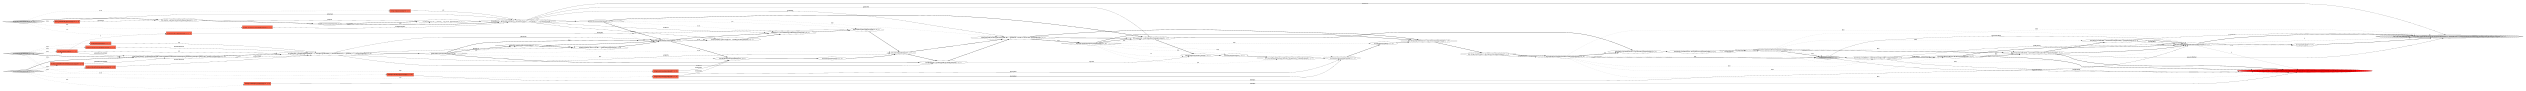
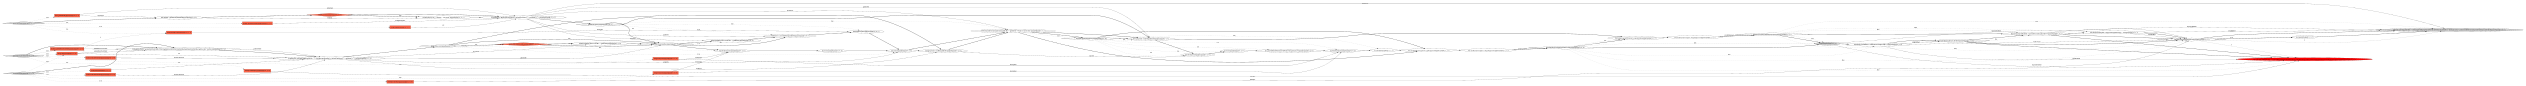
node "!rubyFile.exists()@@@4@@@['0', '0', '1']": fillcolor white -> tomato
node "!goldenFile.createNewFile()@@@6@@@['1', '1', '0']": fillcolor white -> tomato
edge "expectedTrimmed.equals(actualTrimmed)@@@31@@@['1', '1', '0']" -> "expectedUnified.equals(actualUnified)@@@37@@@['1', '1', '0']": removed, label "false"
